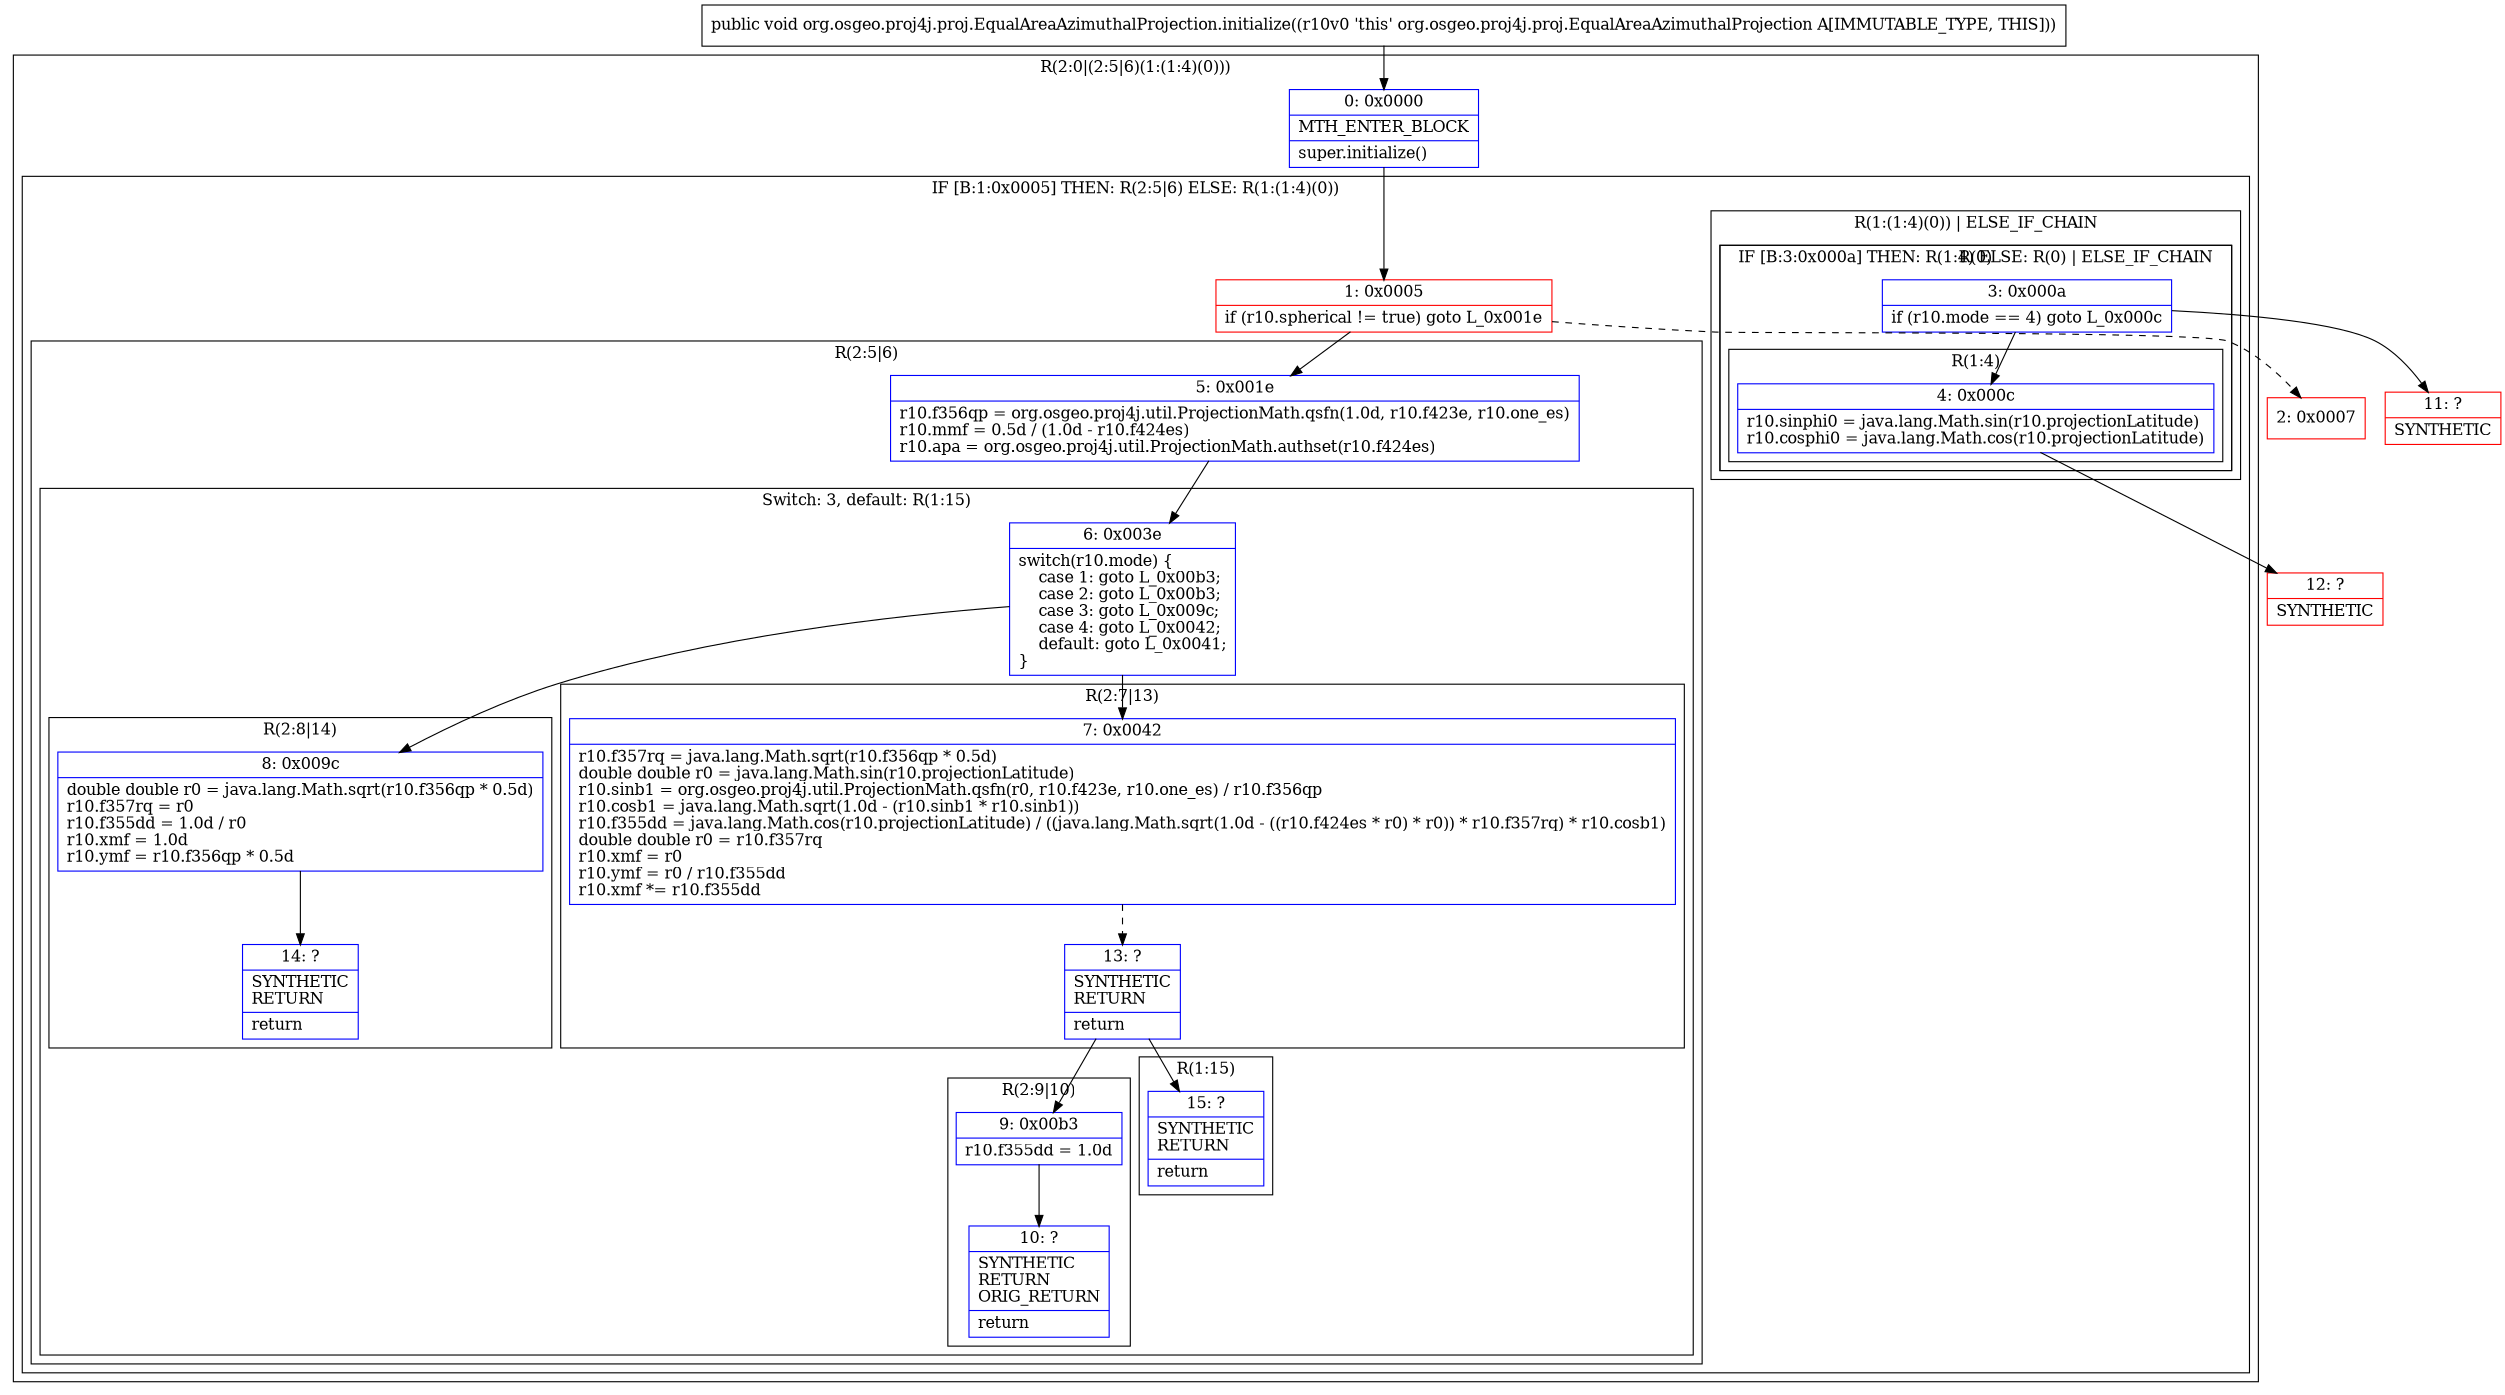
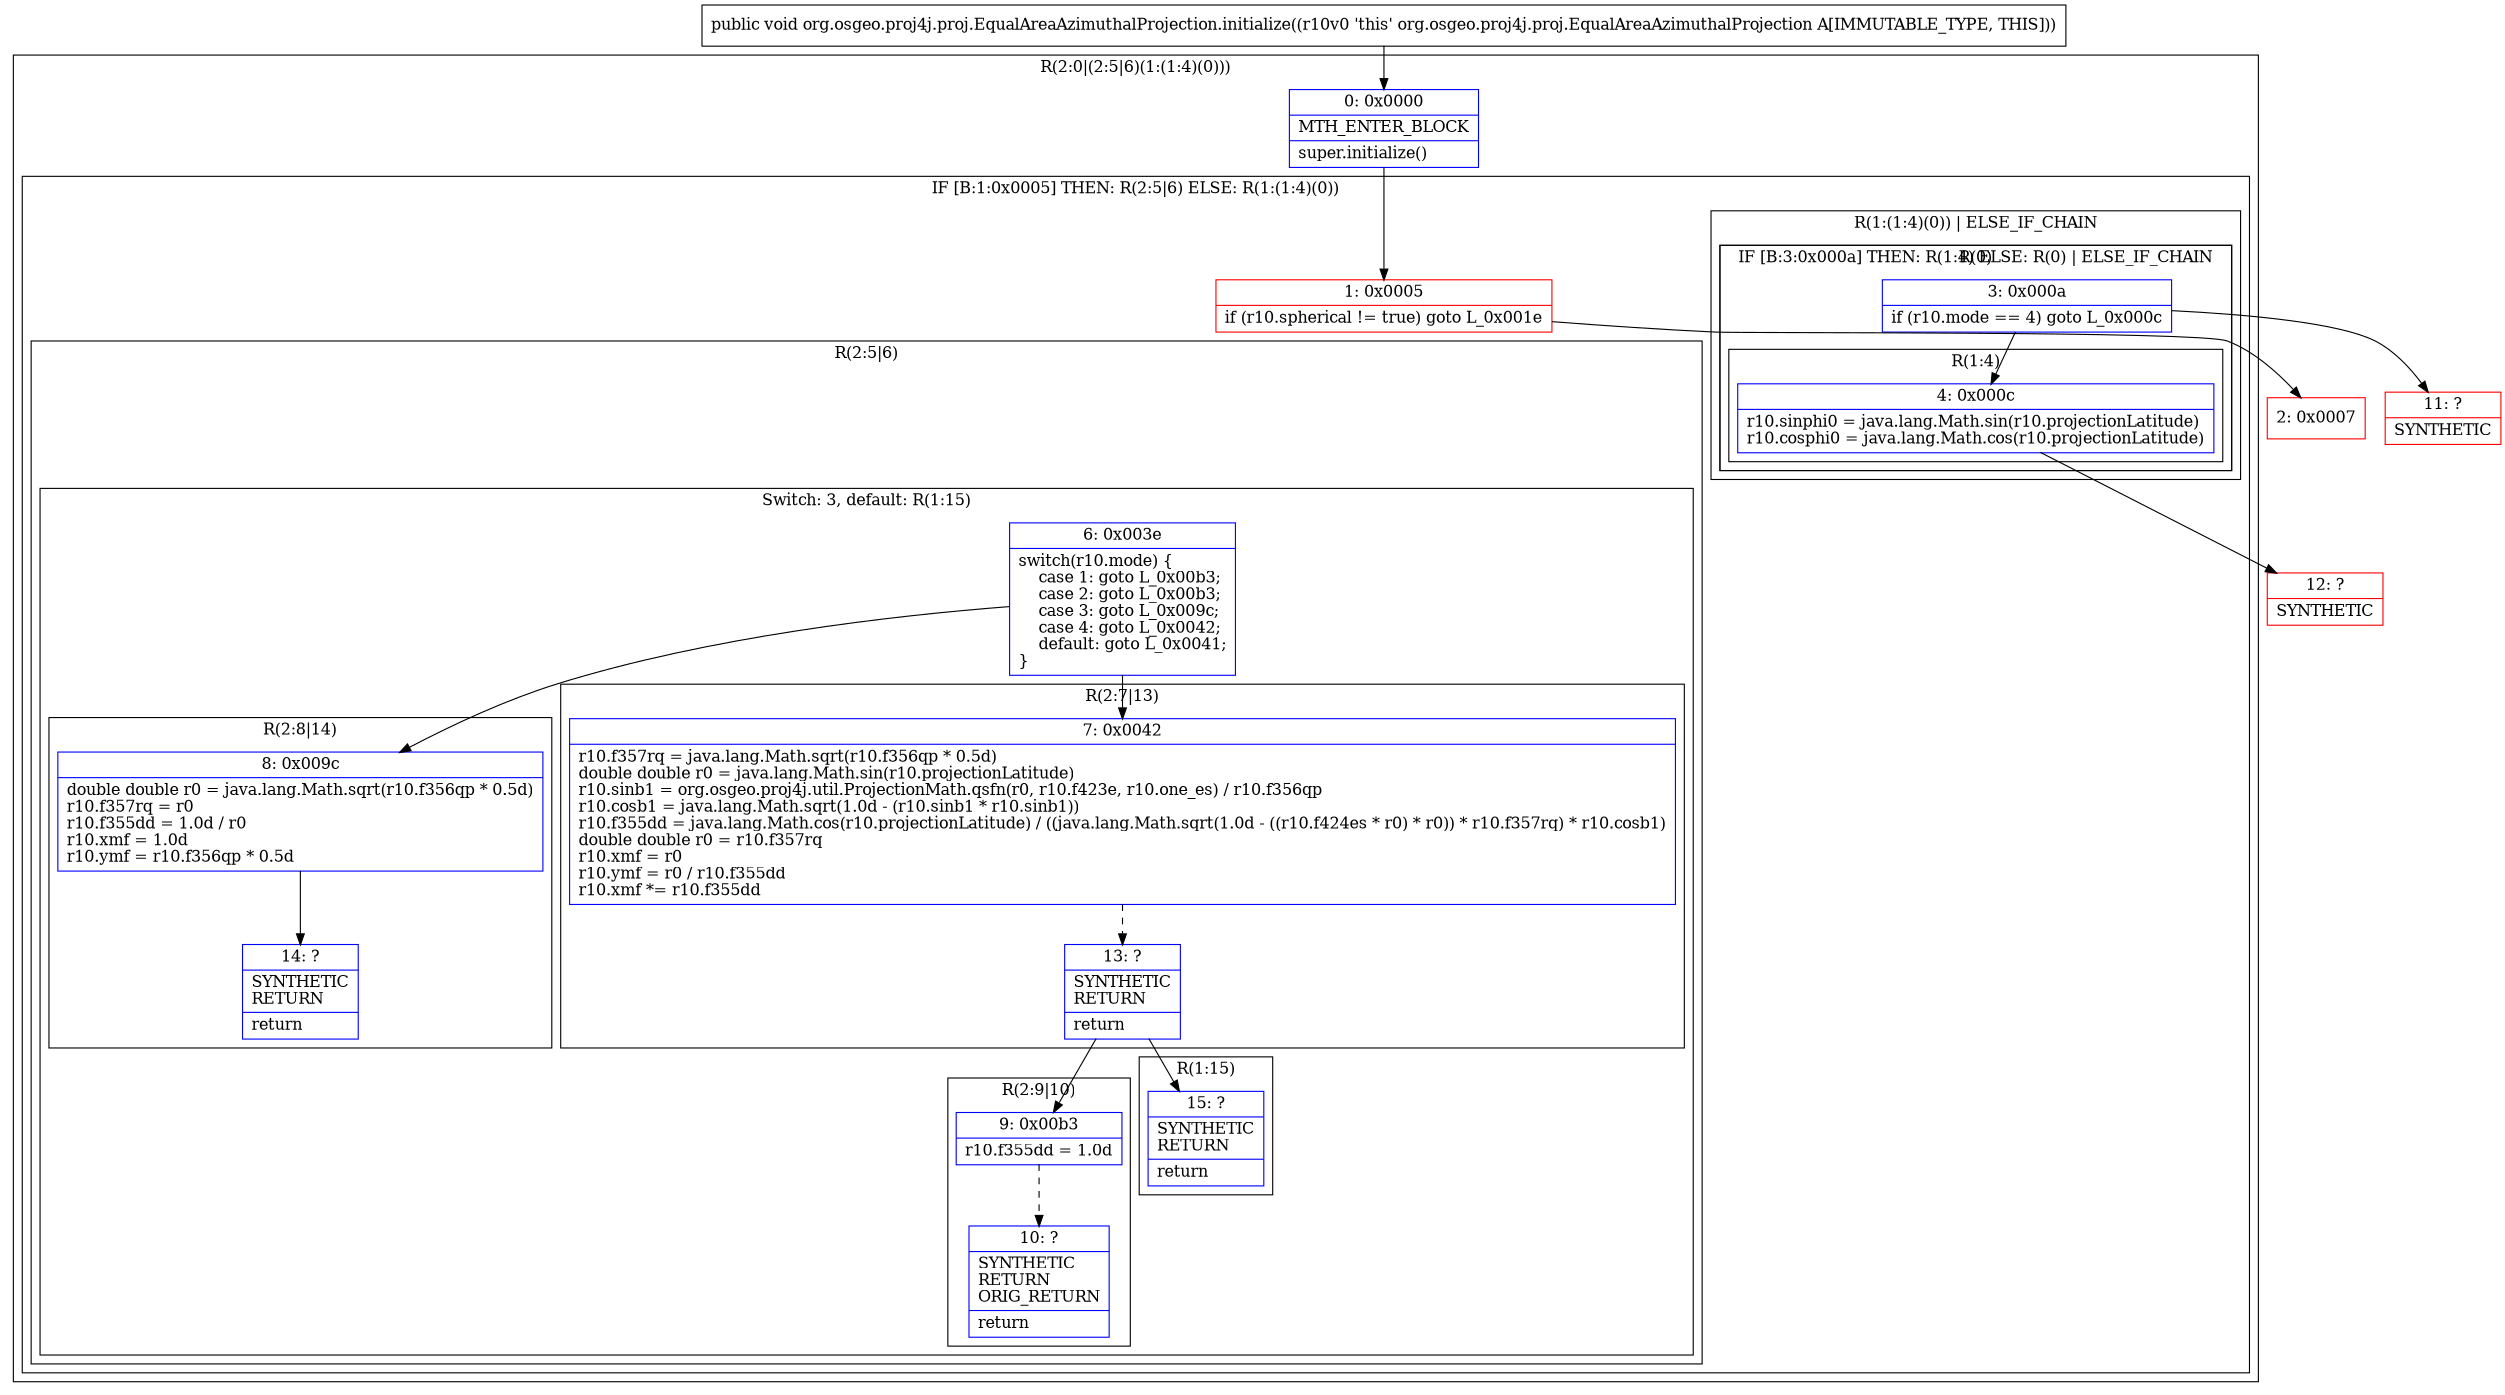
edge "1: 0x0005" -> "2: 0x0007": style dashed -> solid
node "5: 0x001e": removed
edge "9: 0x00b3" -> "10: ?": style solid -> dashed
